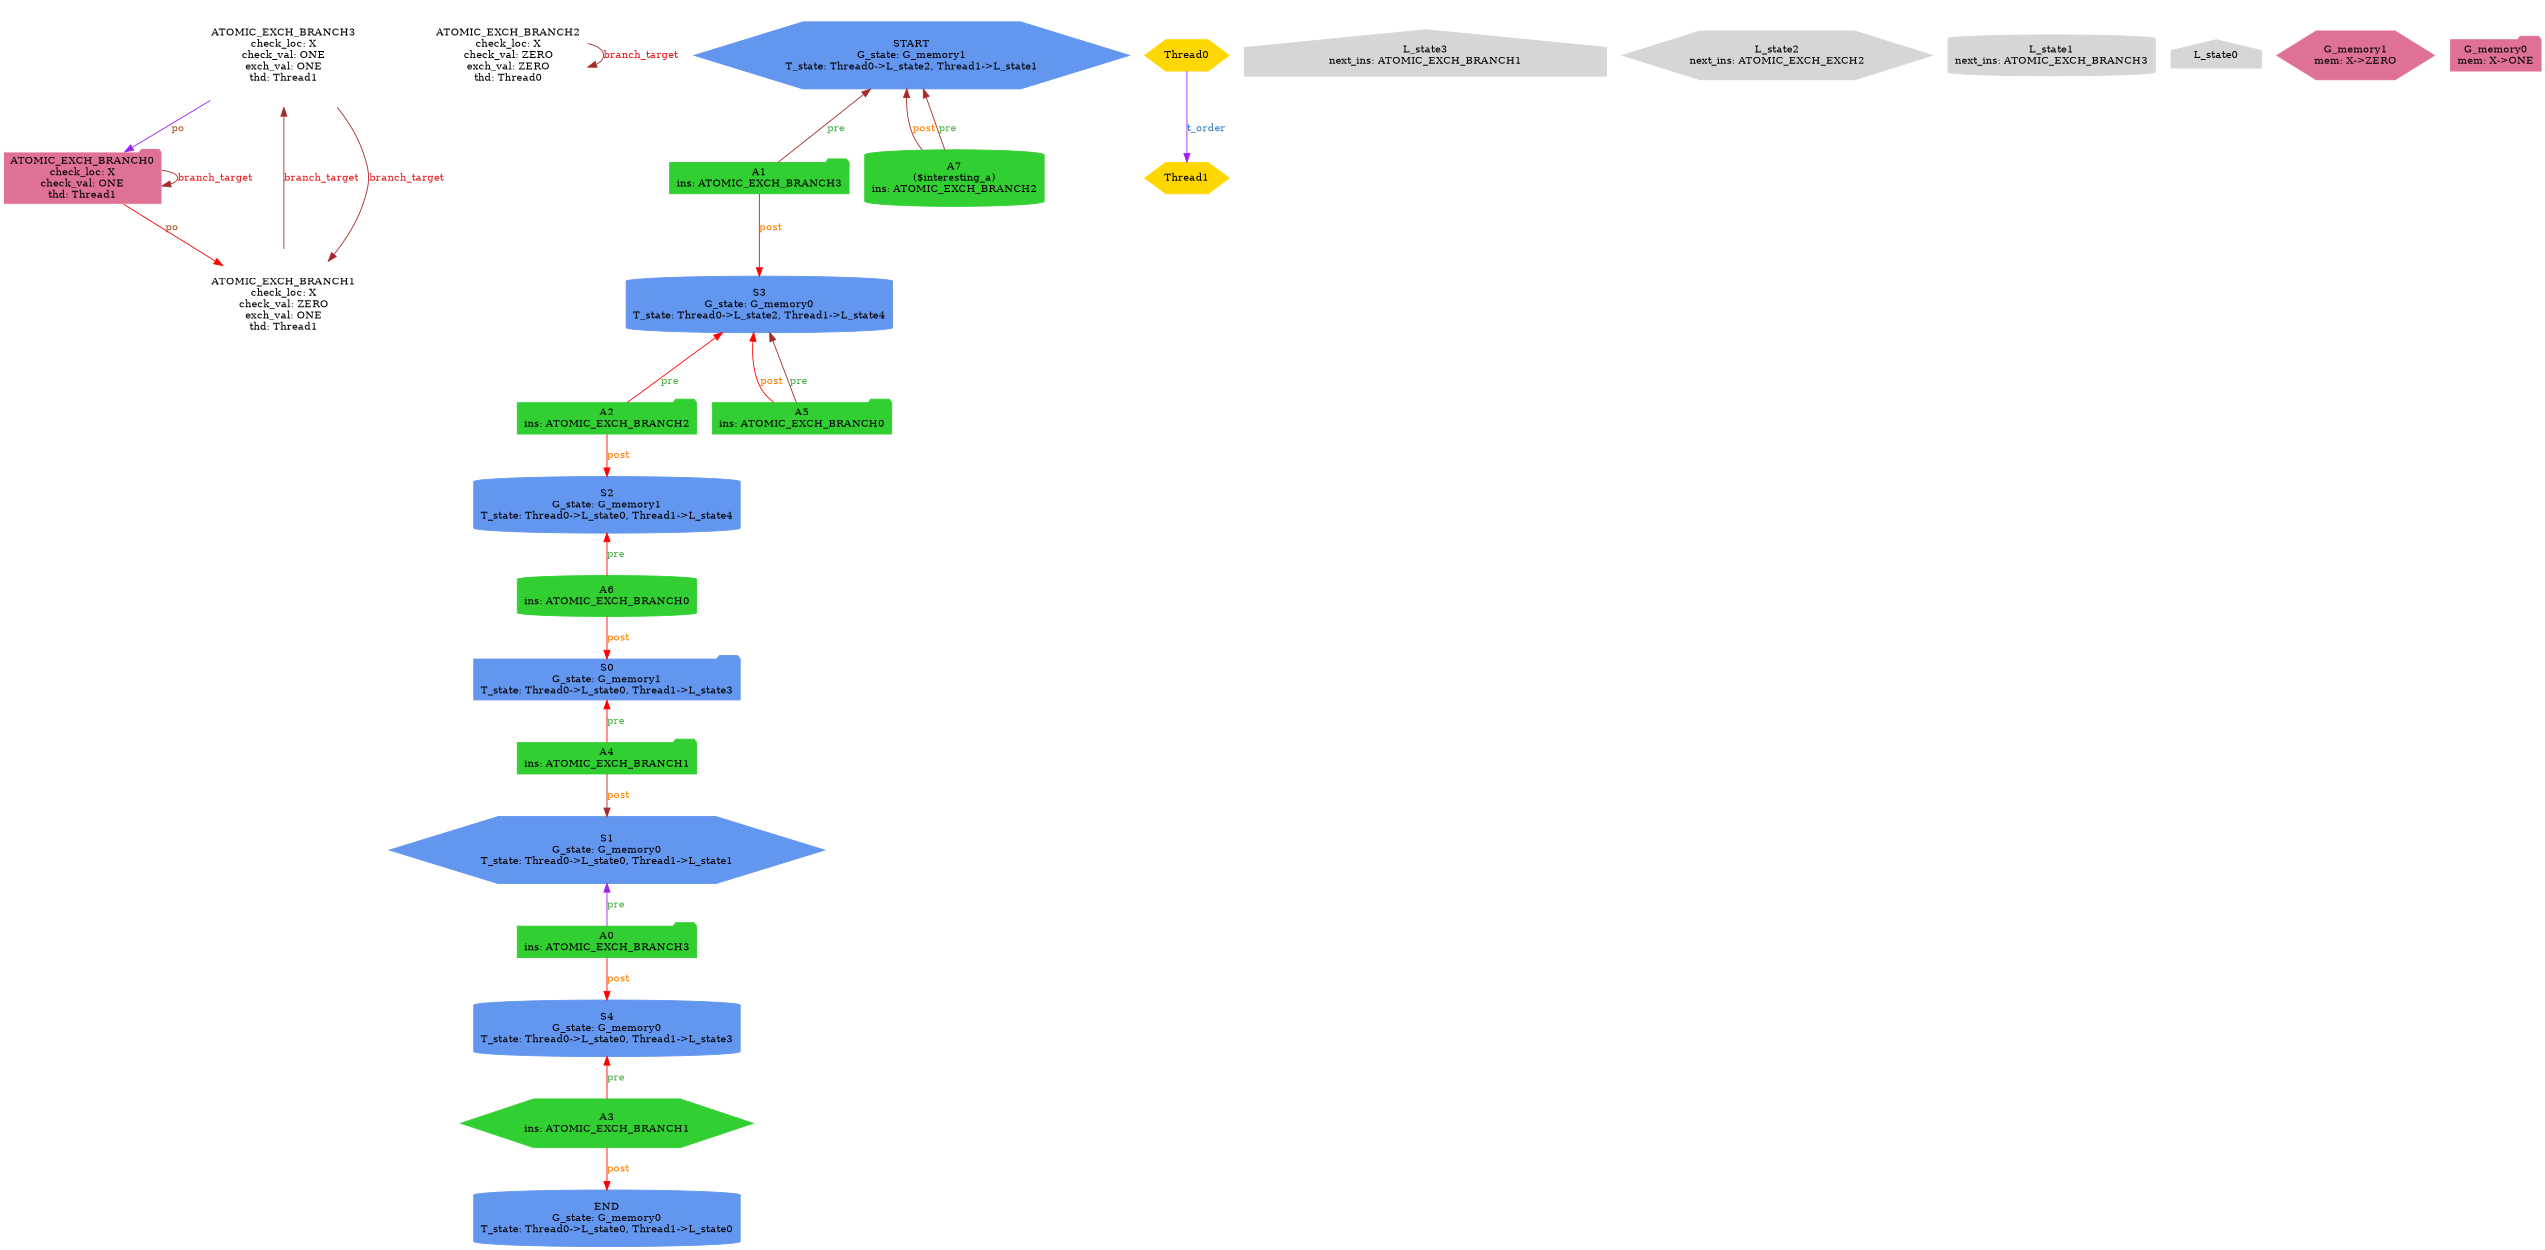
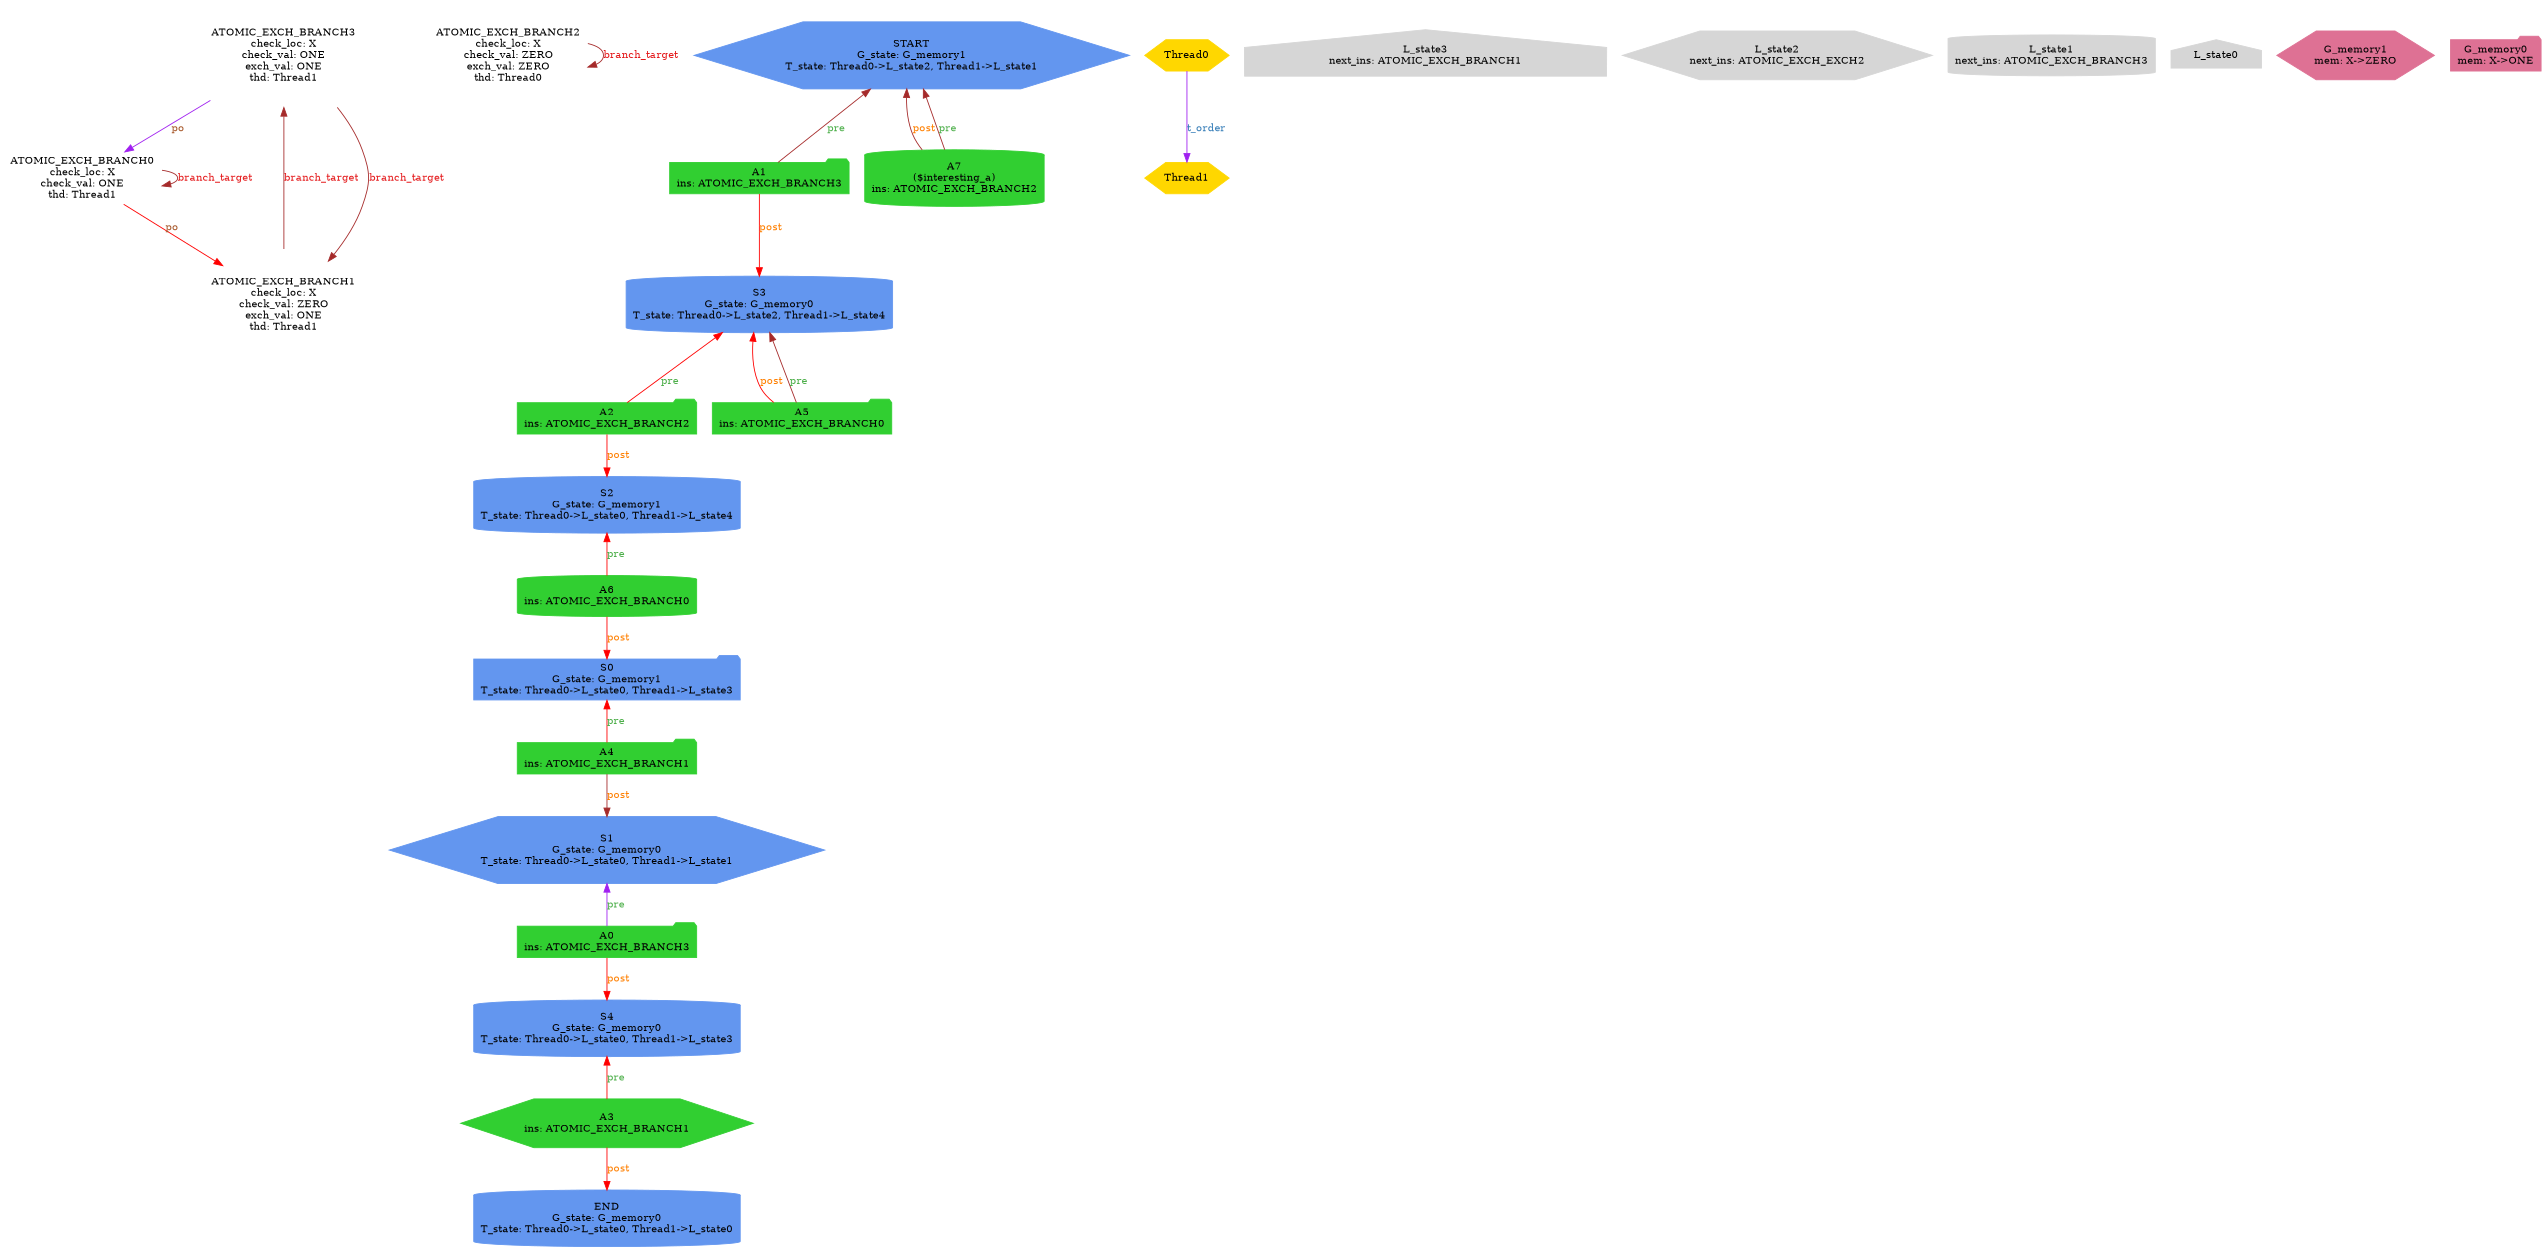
node "ATOMIC_EXCH_BRANCH0 check_loc: X check_val: ONE thd: Thread1": fillcolor #de7194 -> #ffffff
